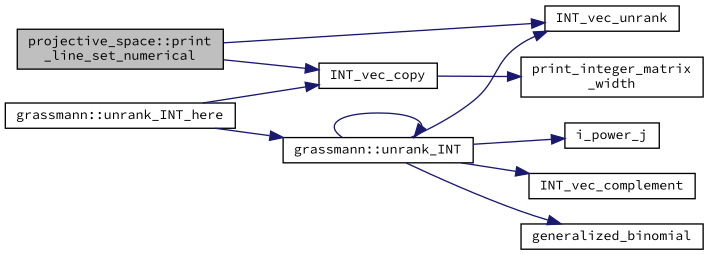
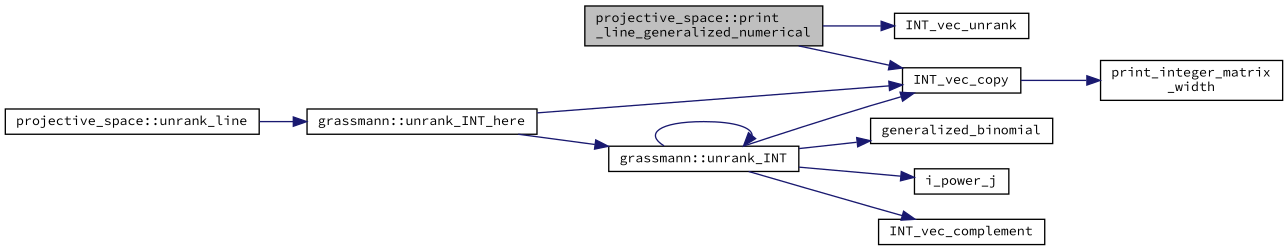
node "projective_space::print _line_set_numerical": label "projective_space::print _line_set_numerical" -> "projective_space::print _line_generalized_numerical"
edge "grassmann::unrank_INT" -> "INT_vec_unrank": now "grassmann::unrank_INT" -> "INT_vec_copy"
node "projective_space::unrank_line": added
